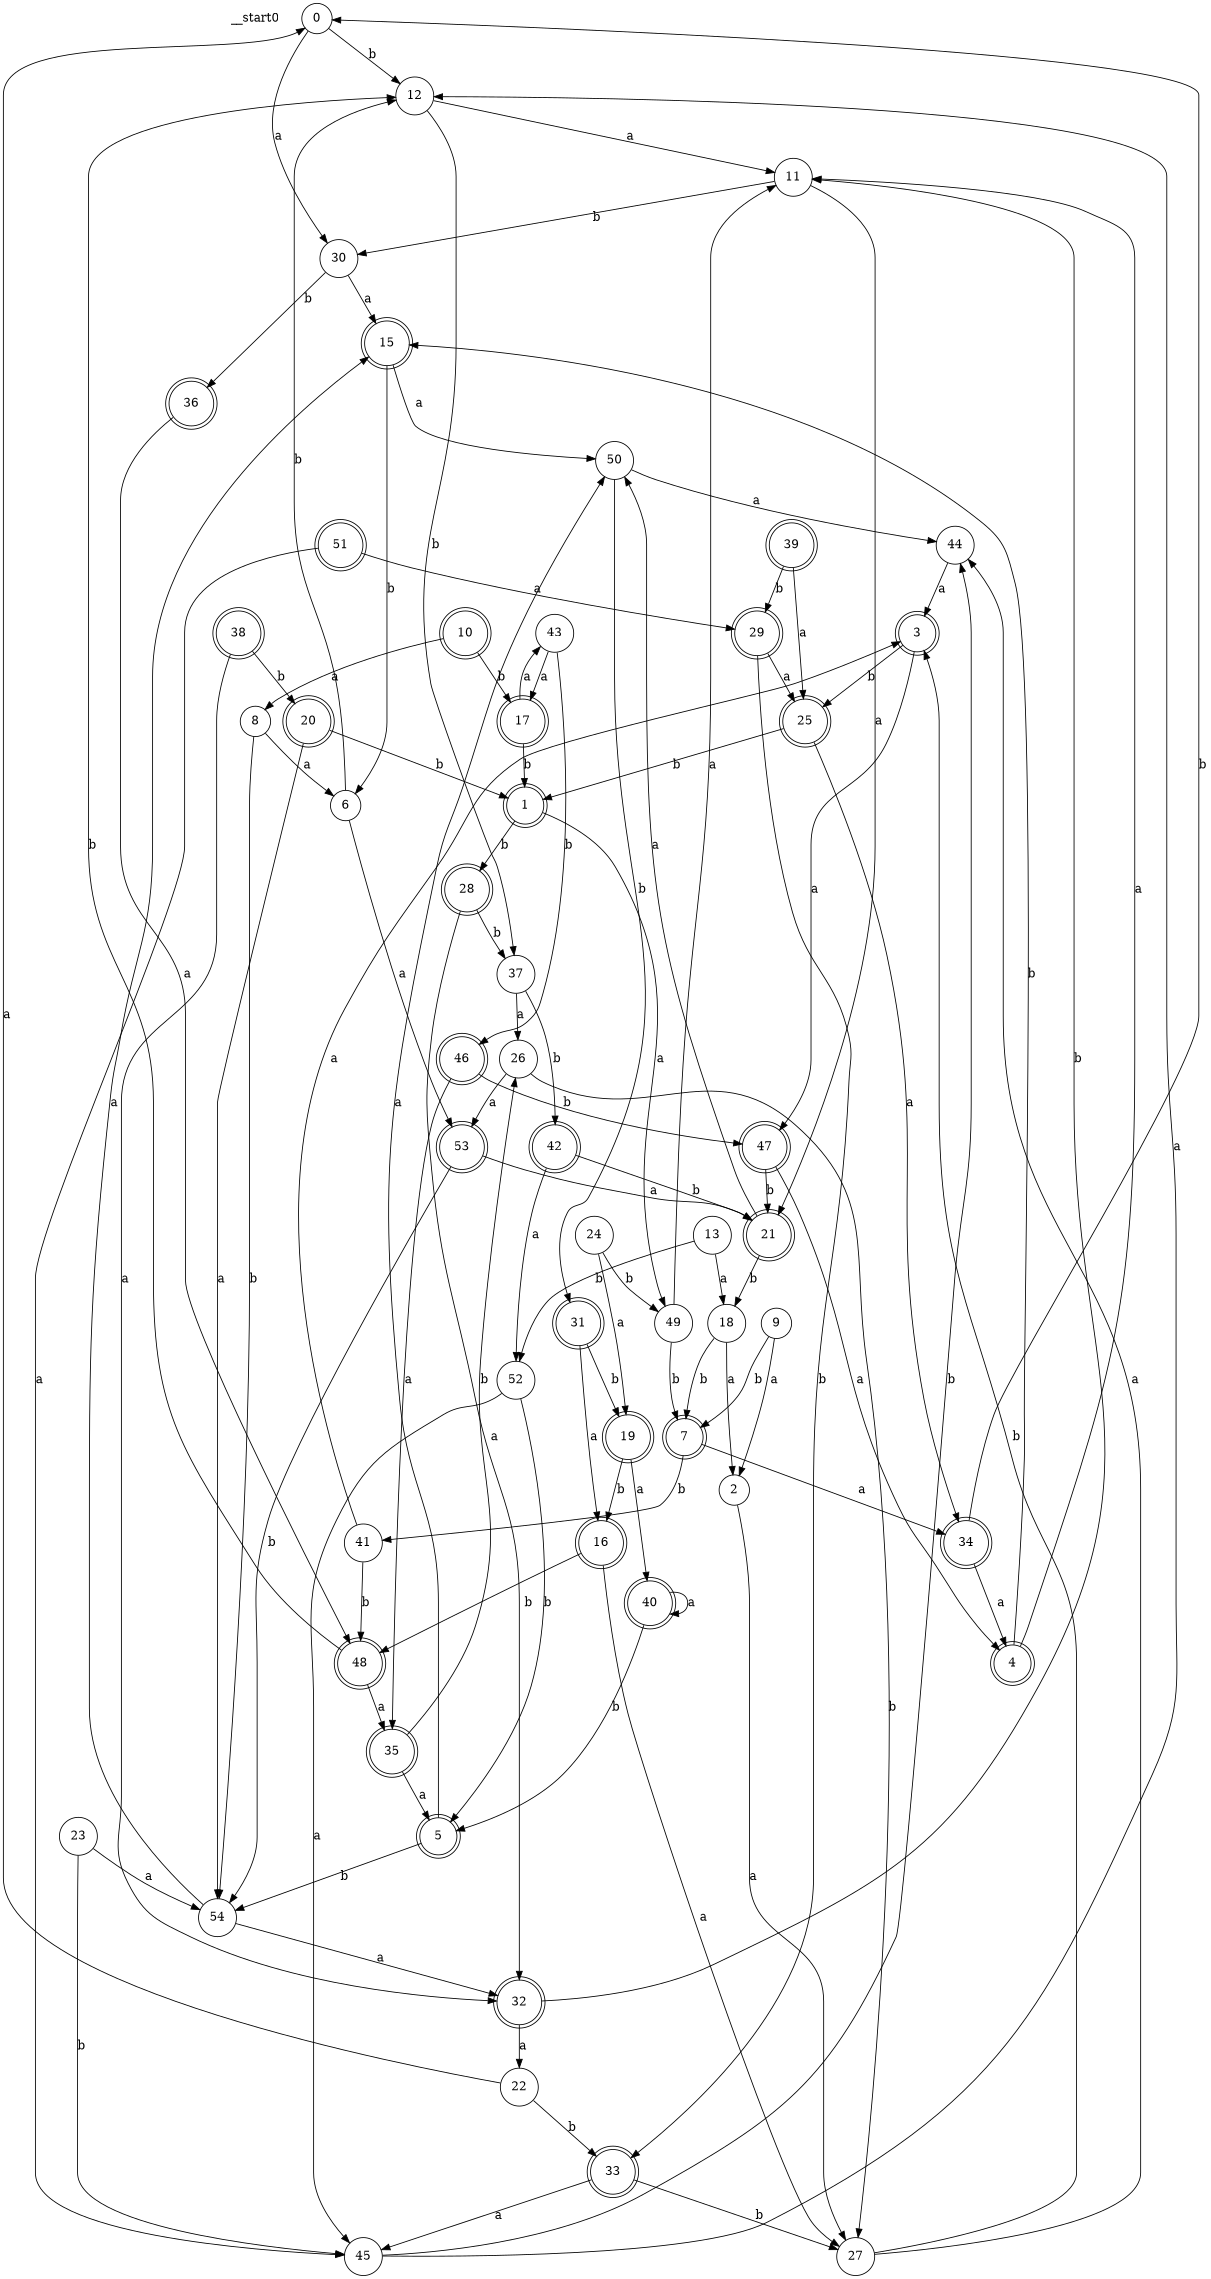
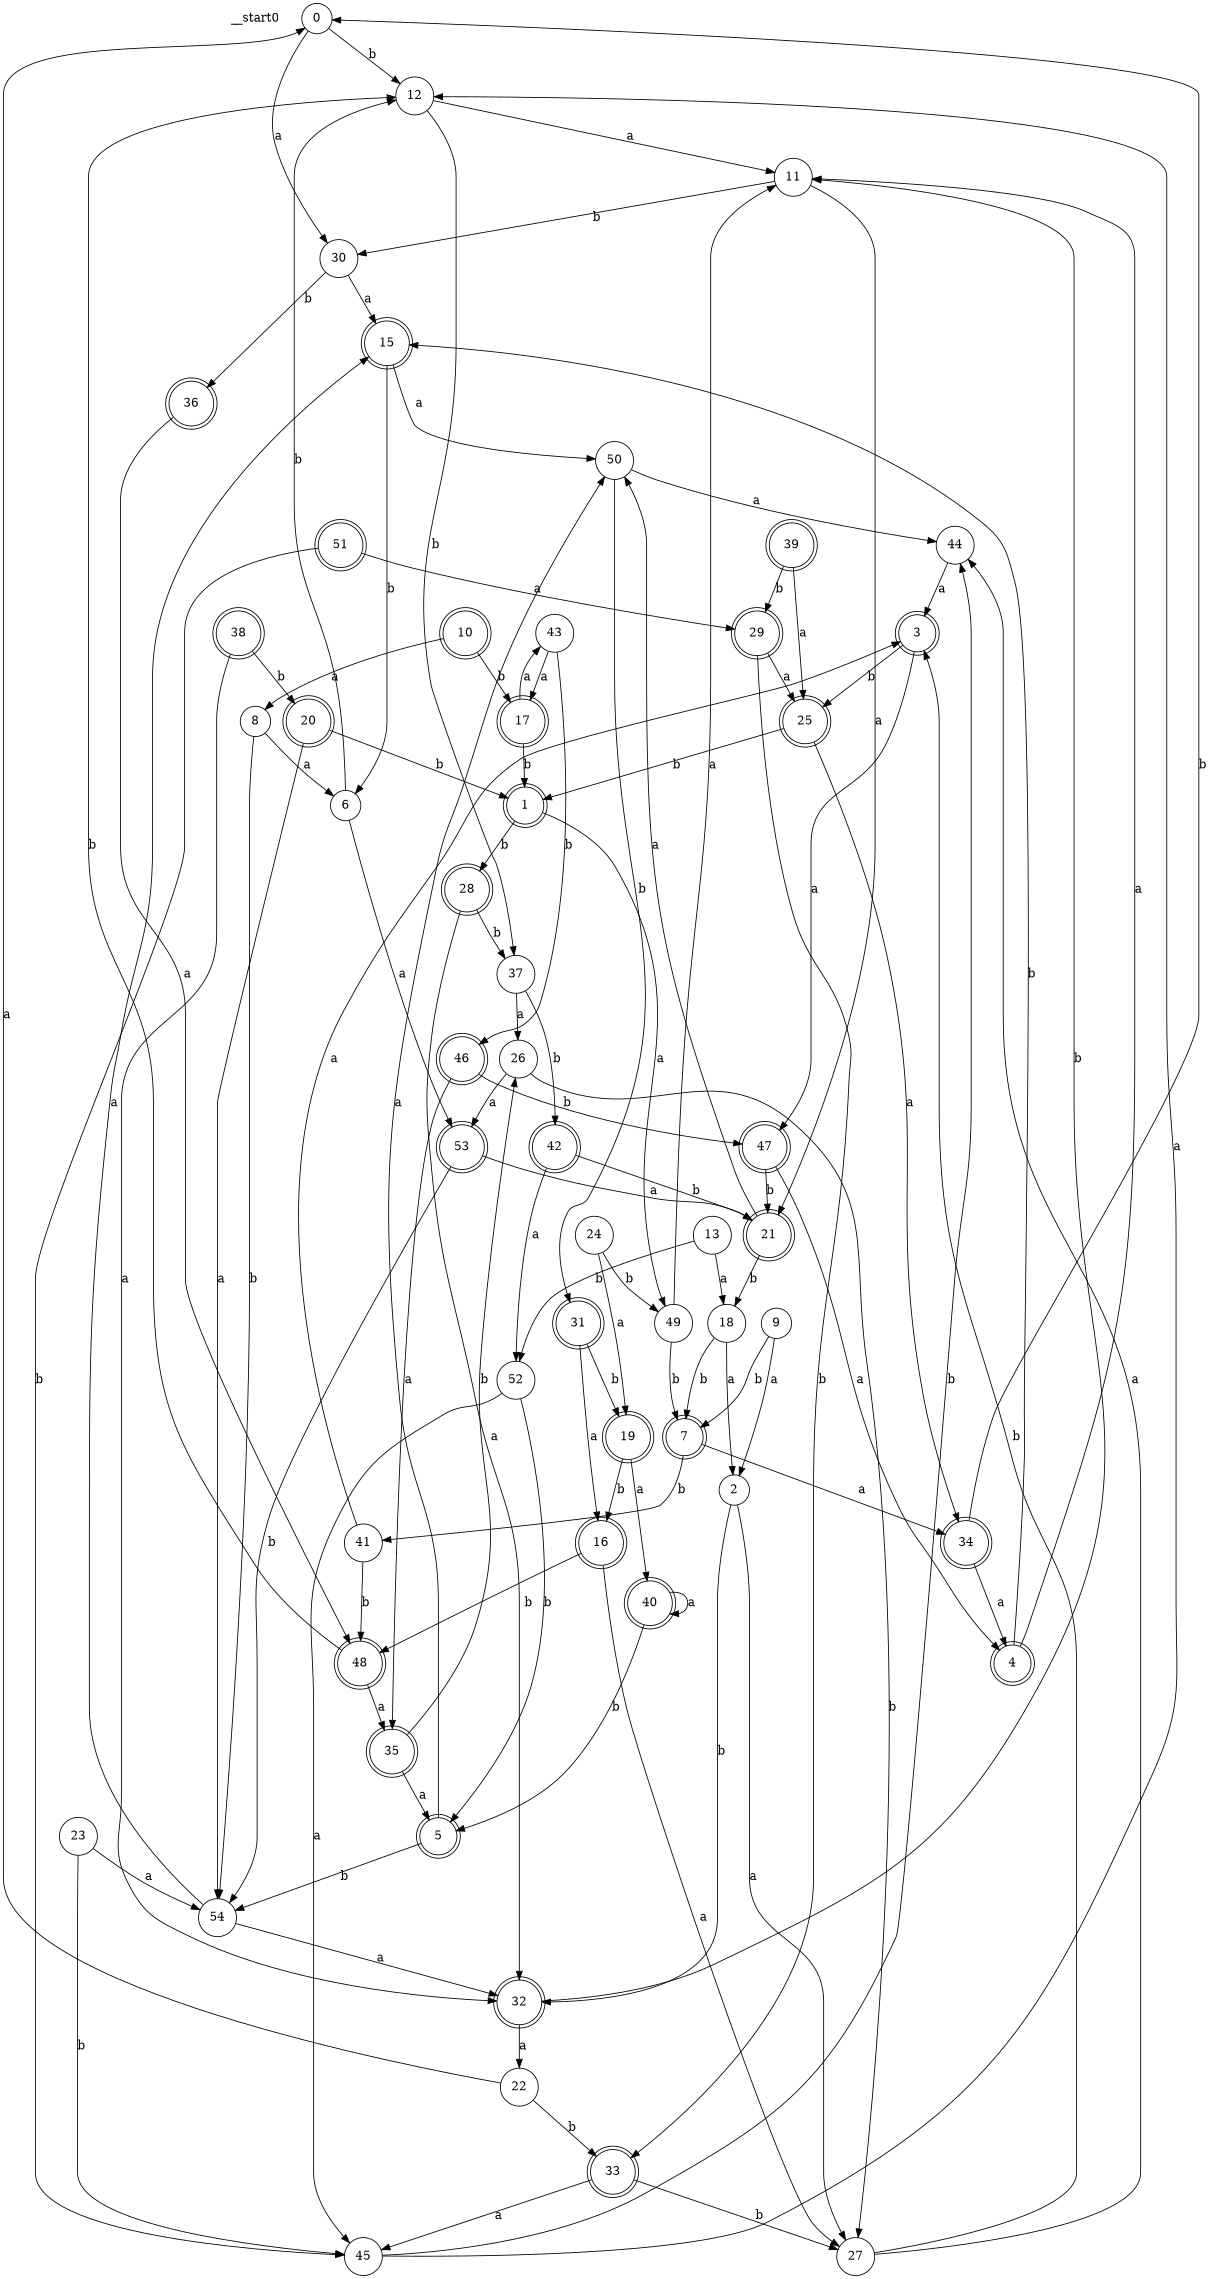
edge "51" -> "45": label "a" -> "b"
edge "2" -> "32": added, label "b"
